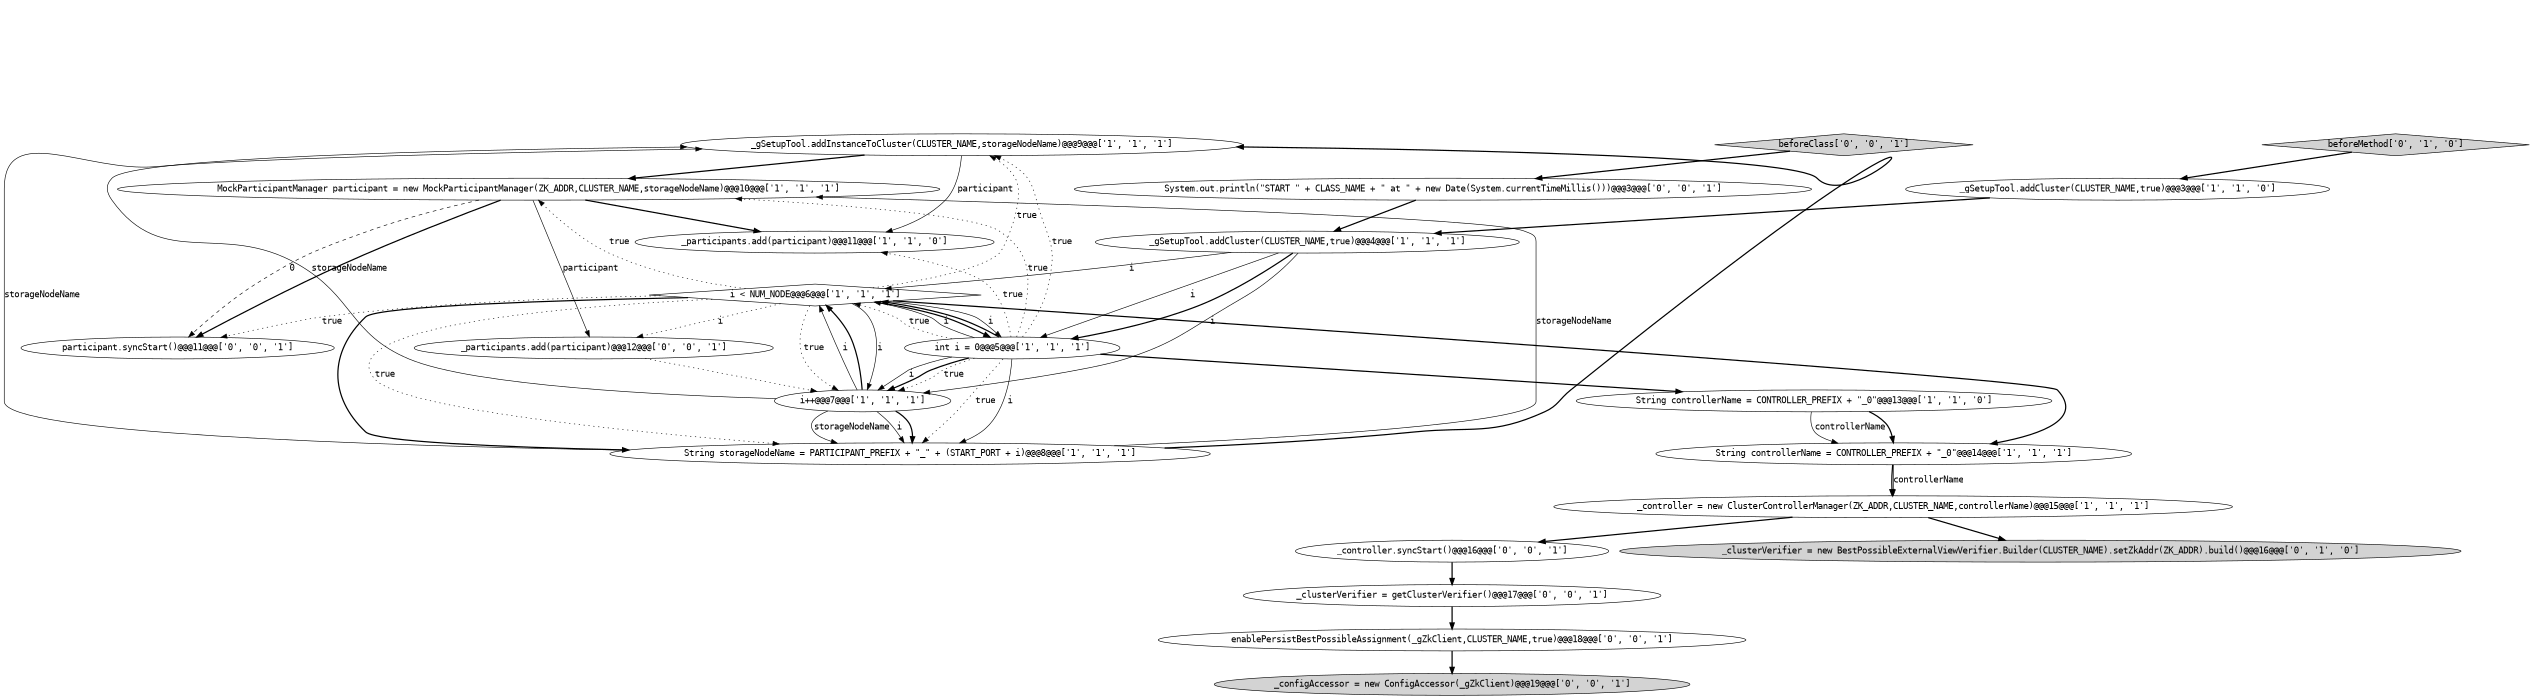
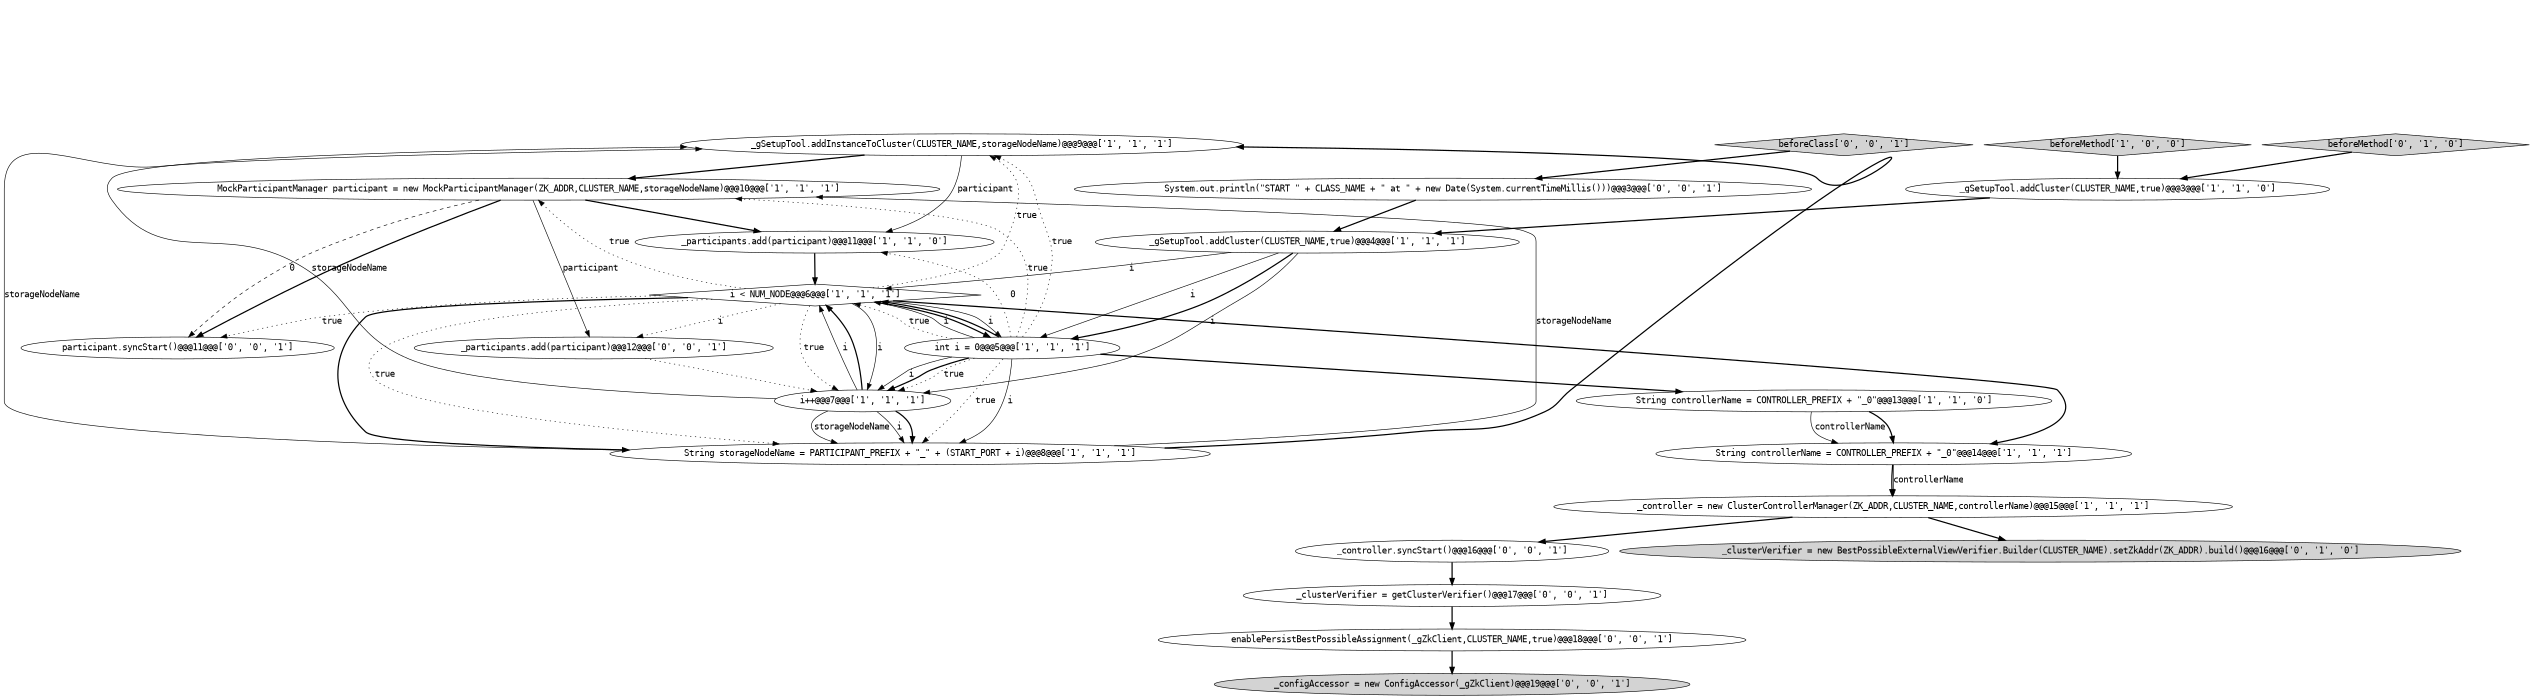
node "beforeMethod['1', '0', '0']": added
edge "_participants.add(participant)@@@11@@@['1', '1', '0']" -> "i < NUM_NODE@@@6@@@['1', '1', '1']": added
edge "int i = 0@@@5@@@['1', '1', '1']" -> "_participants.add(participant)@@@11@@@['1', '1', '0']": label "true" -> "0"
